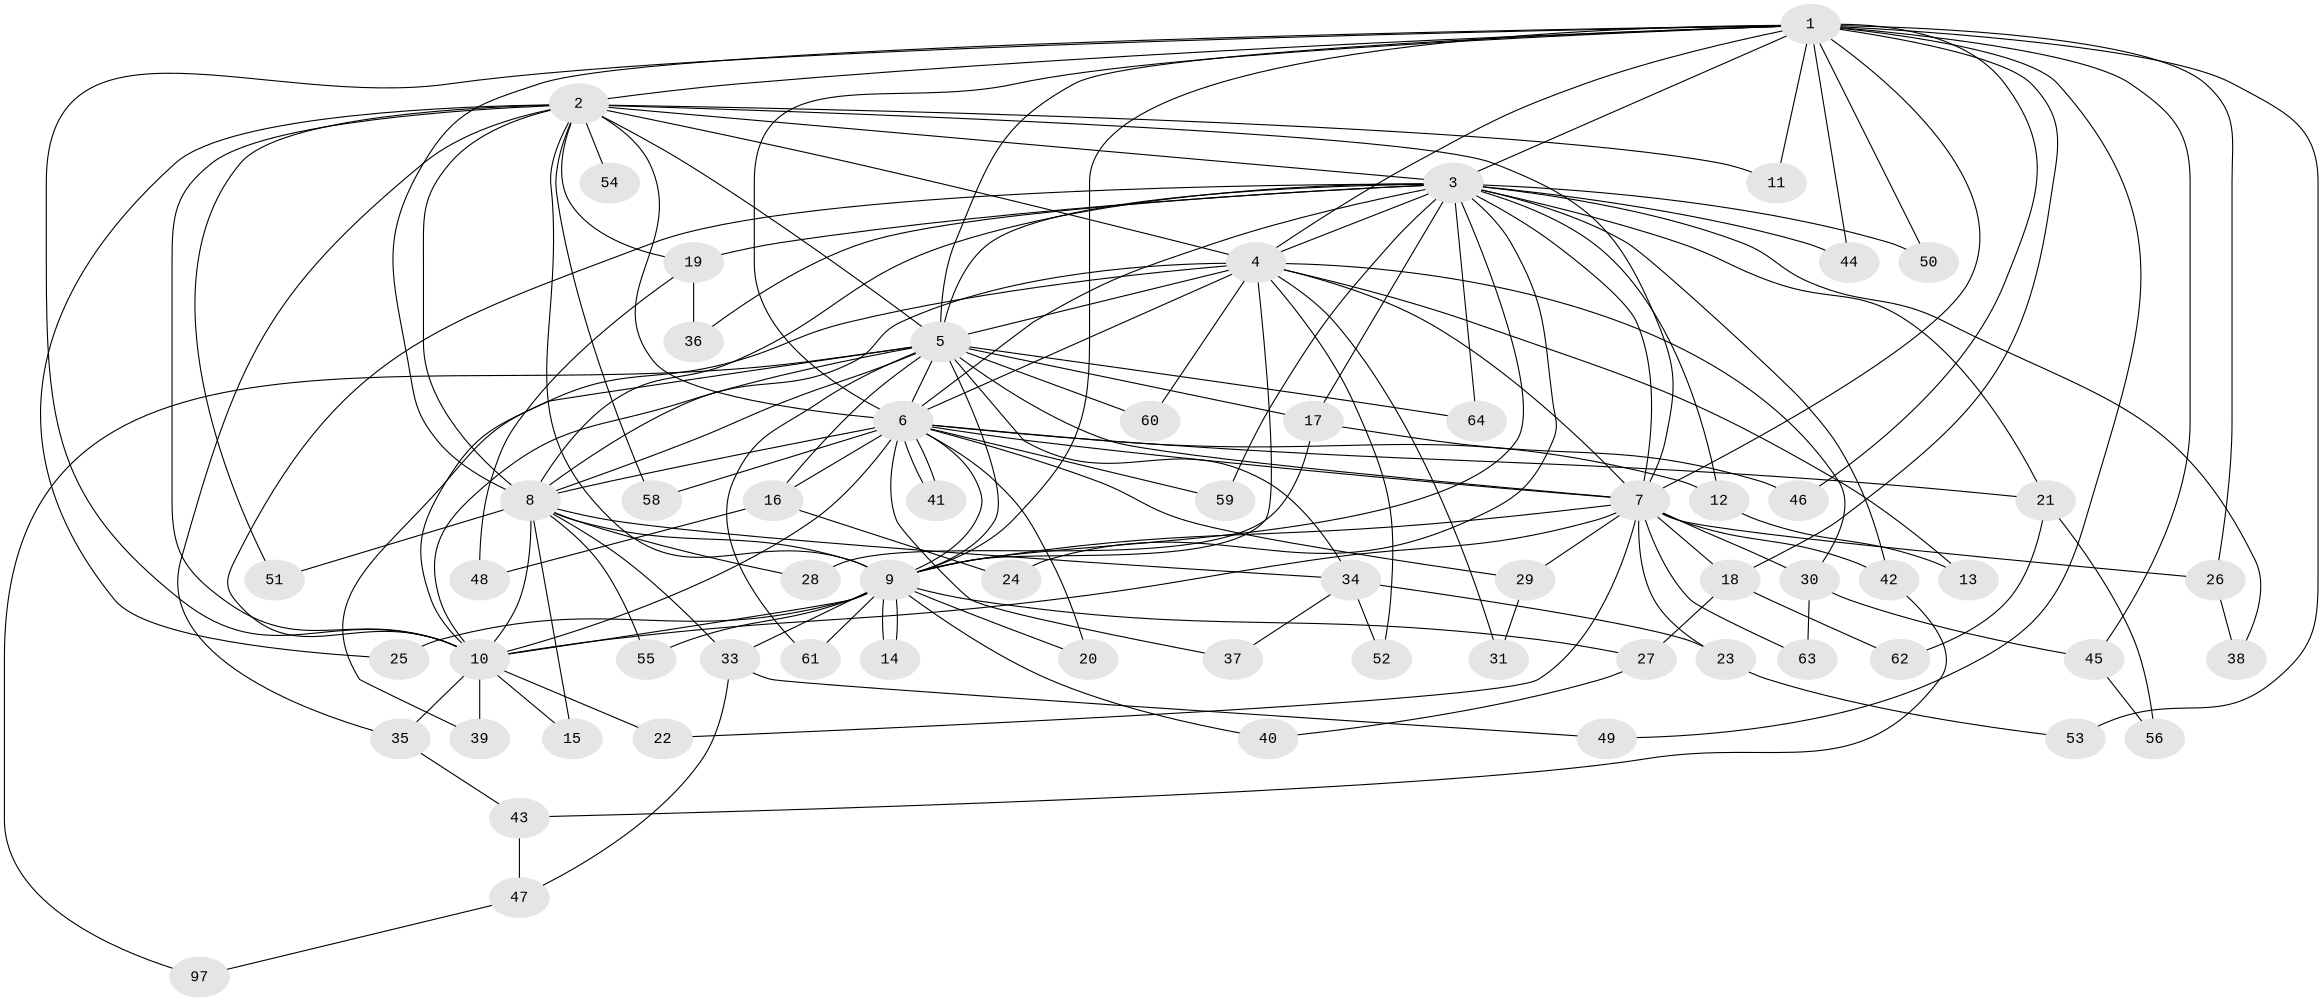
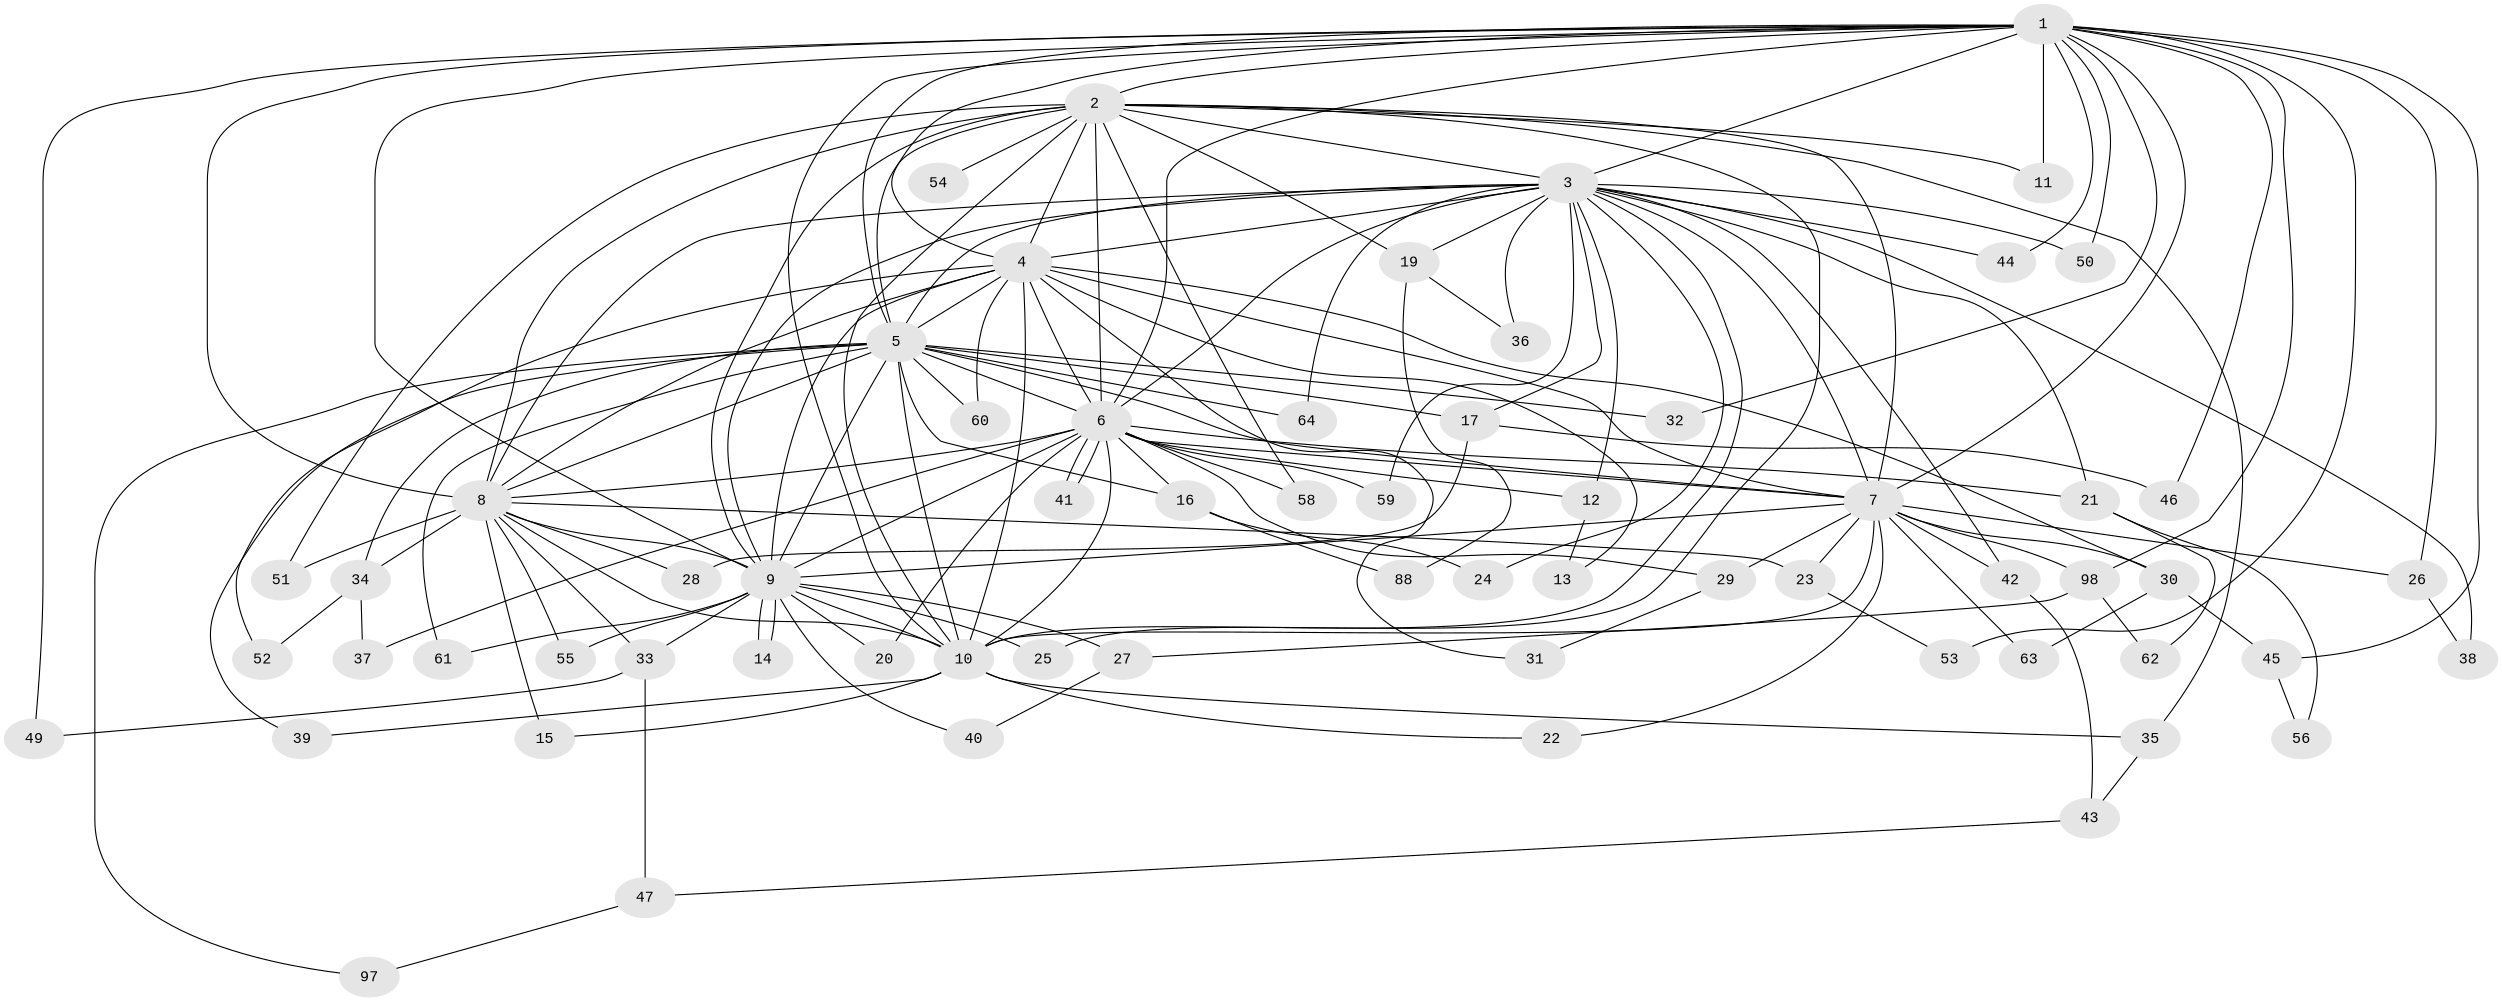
node "32": added
node "48": label "48" -> "88"
node "18": label "18" -> "98"
edge "34" -- "23": now "8" -- "23"
